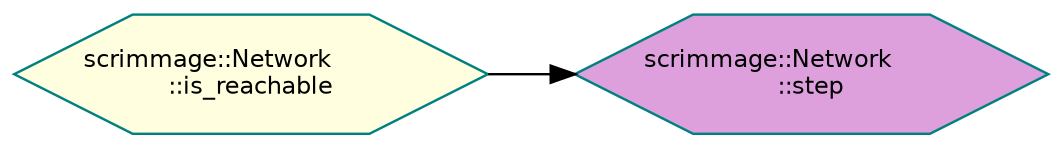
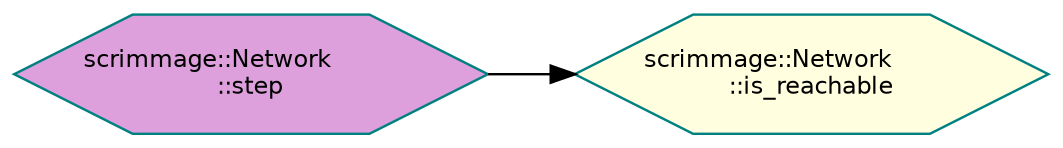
edge "scrimmage::Network ::is_reachable" -> "scrimmage::Network ::step": reversed
